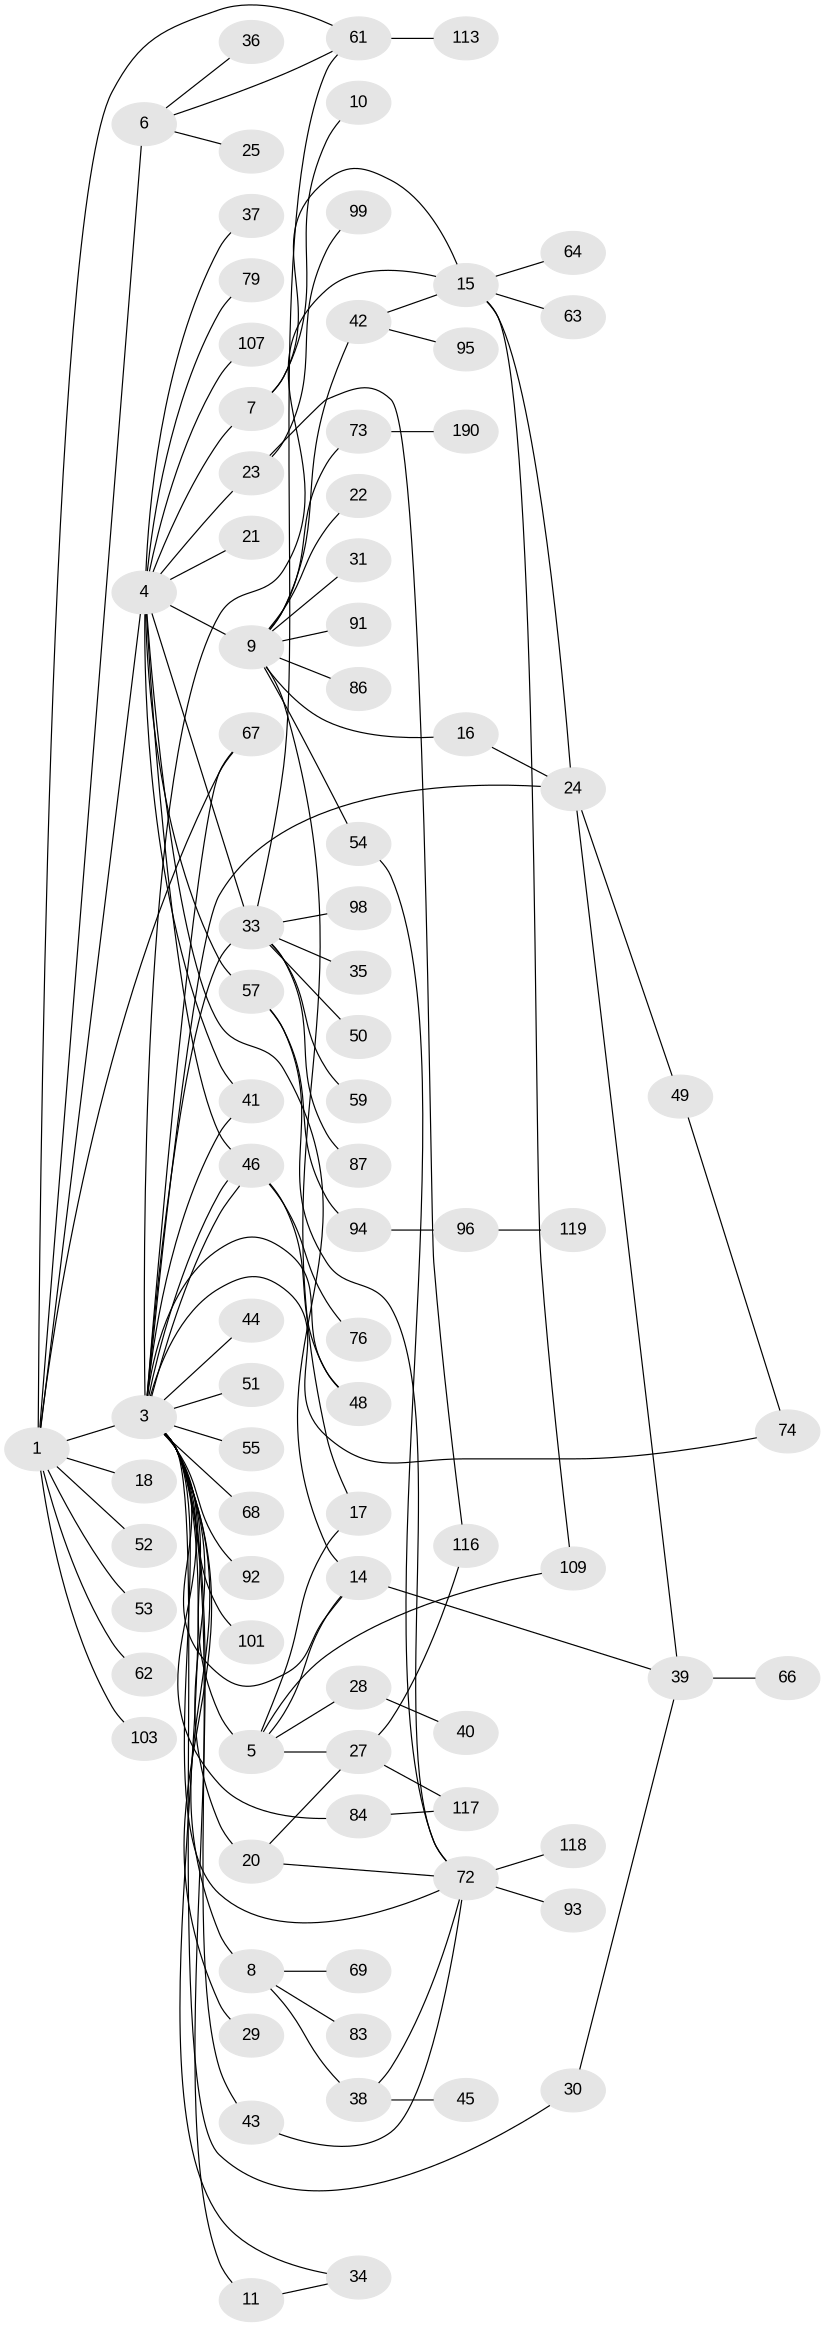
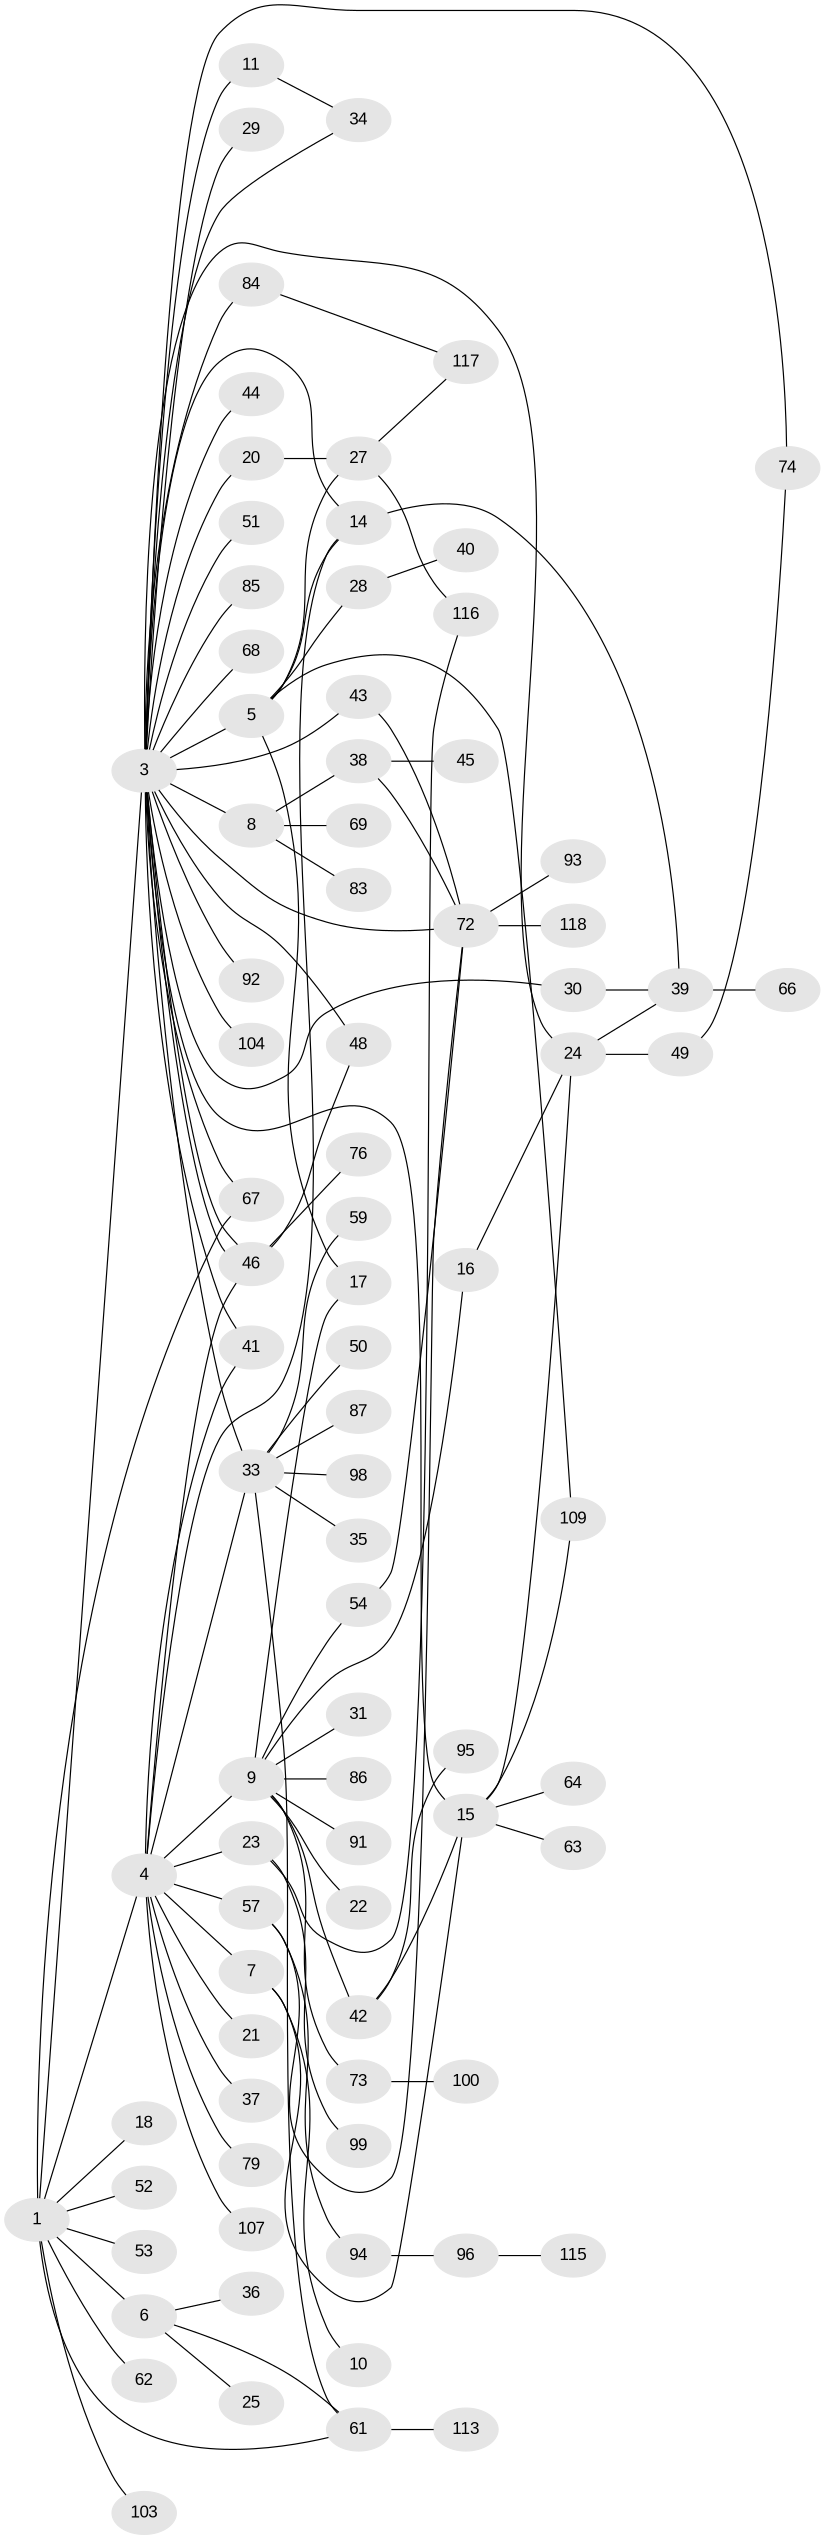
node "190": label "190" -> "100"
node "119": label "119" -> "115"
node "55": label "55" -> "85"
node "101": label "101" -> "104"
edge "20" -- "72": removed
